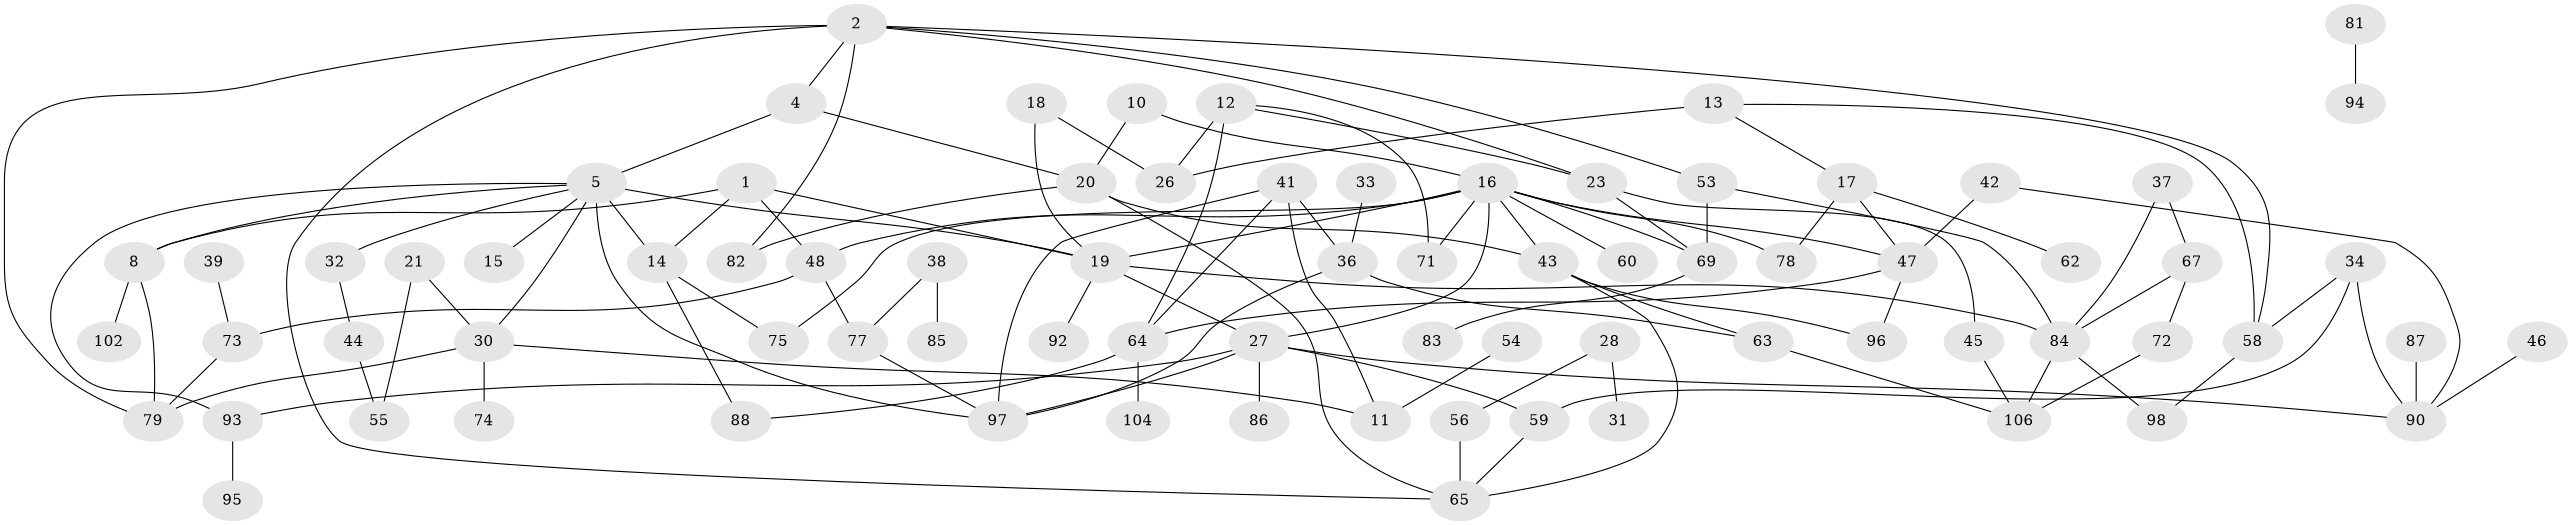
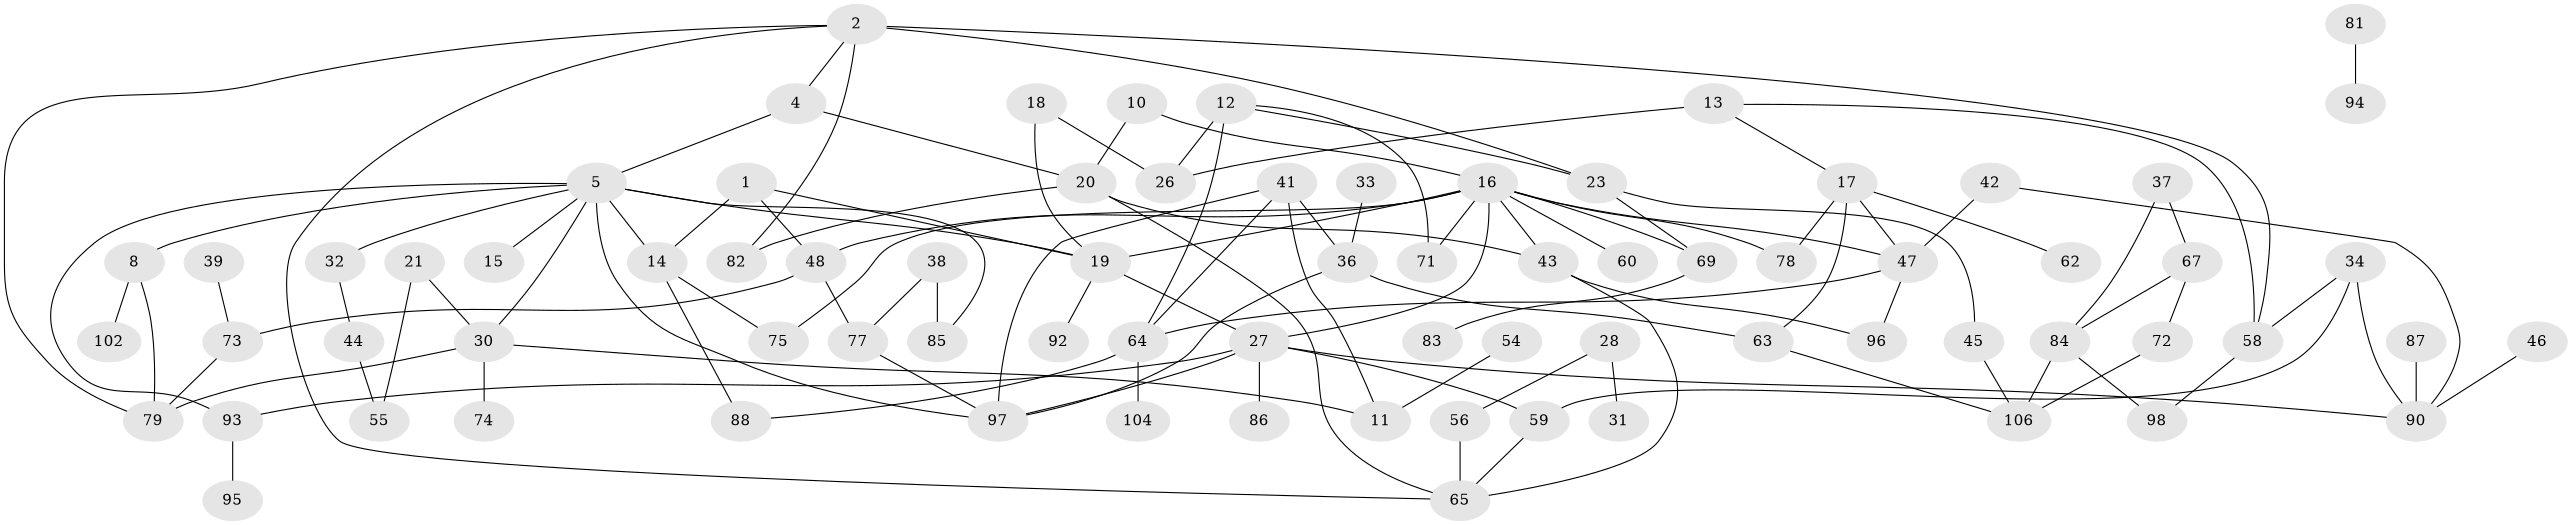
node "53": removed
edge "5" -- "85": added
edge "1" -- "8": removed
edge "19" -- "84": removed
edge "43" -- "63": now "17" -- "63"
